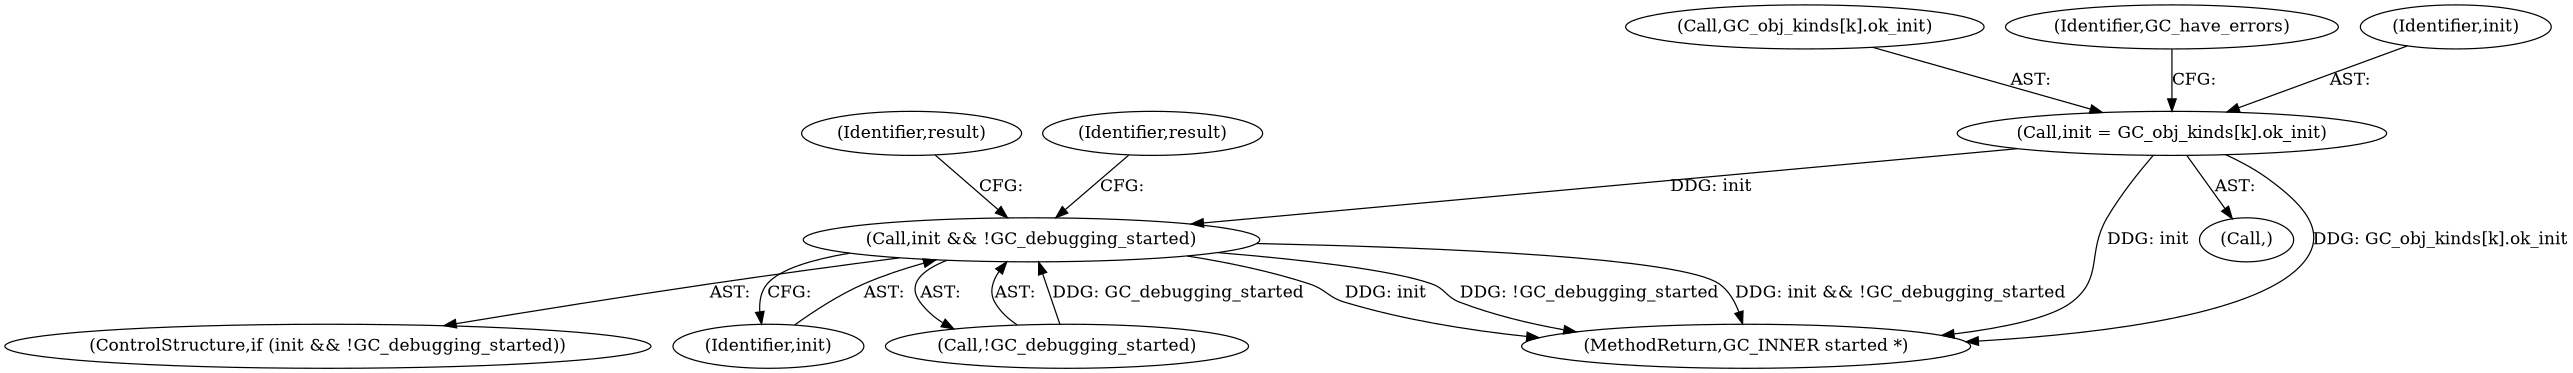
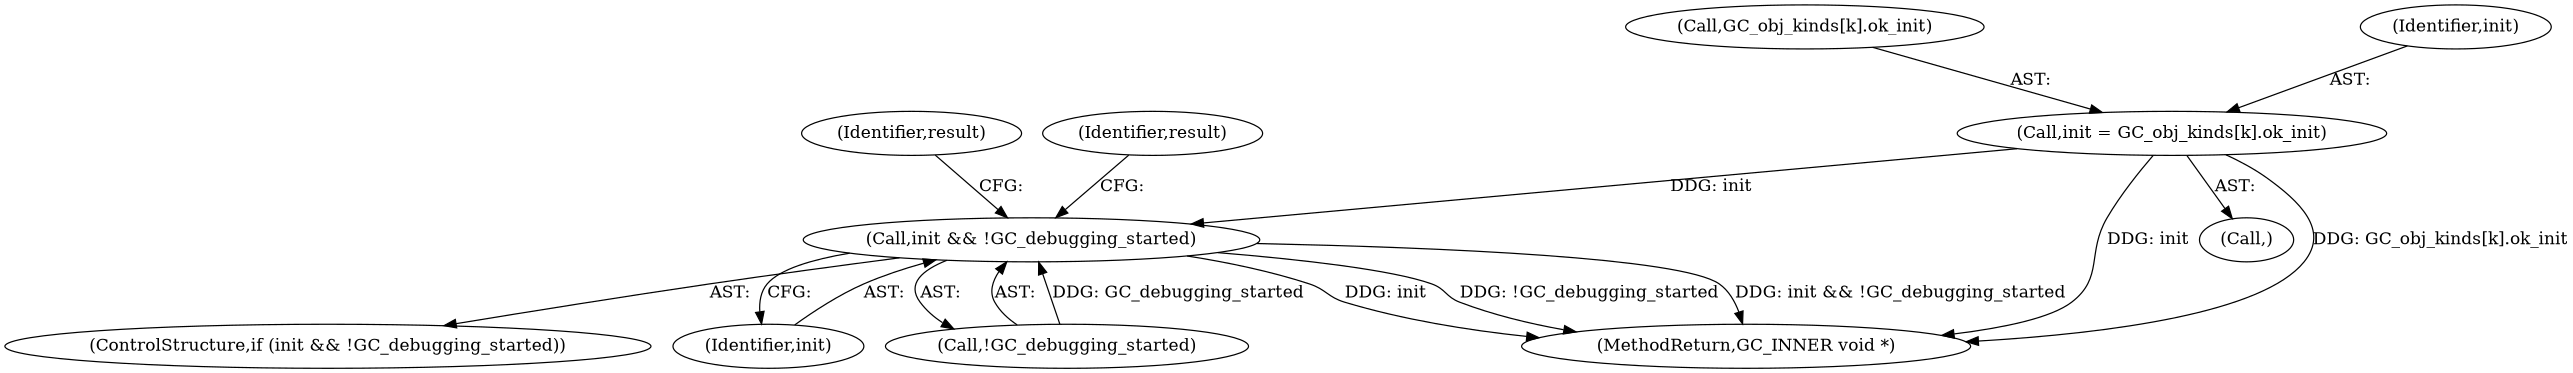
node "(Identifier,GC_have_errors)": removed
node "(MethodReturn,GC_INNER started *)": label "(MethodReturn,GC_INNER started *)" -> "(MethodReturn,GC_INNER void *)"
